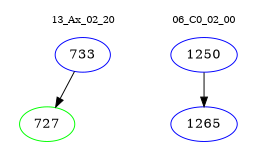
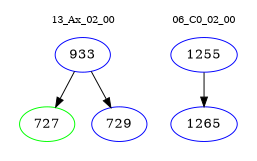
cluster "13_Ax_02_20": label "13_Ax_02_20" -> "13_Ax_02_00"
node "733": label "733" -> "933"
node "1250": label "1250" -> "1255"
node "729": added
